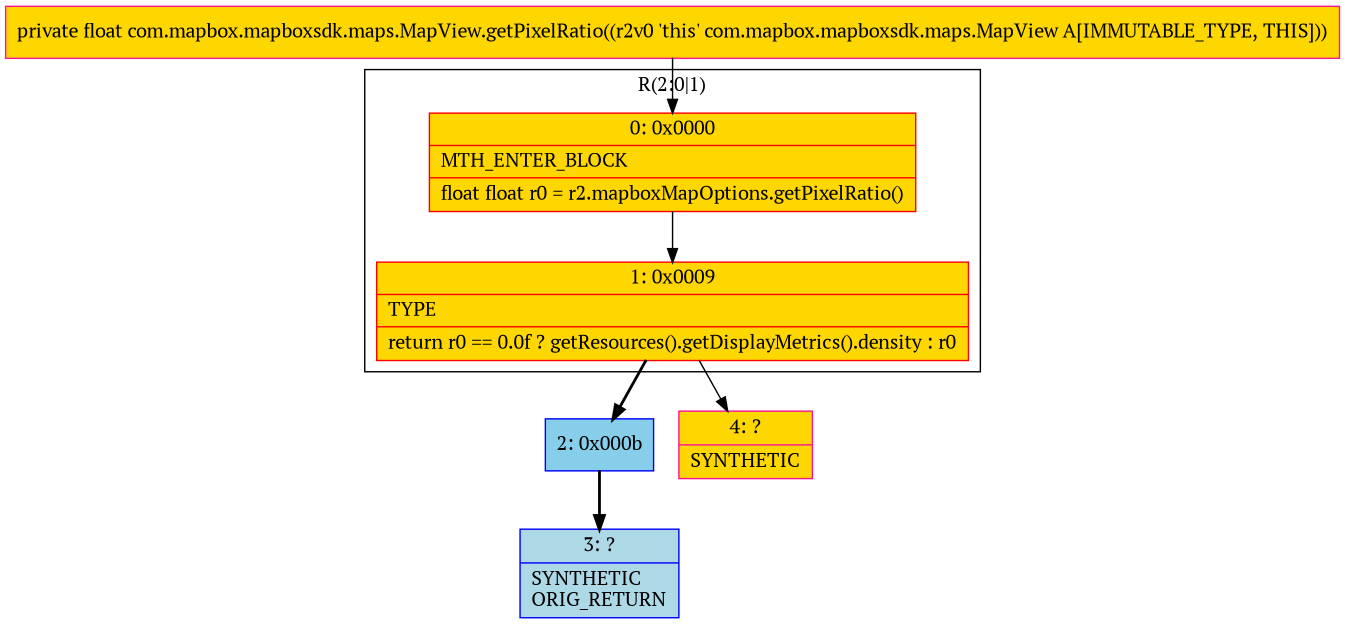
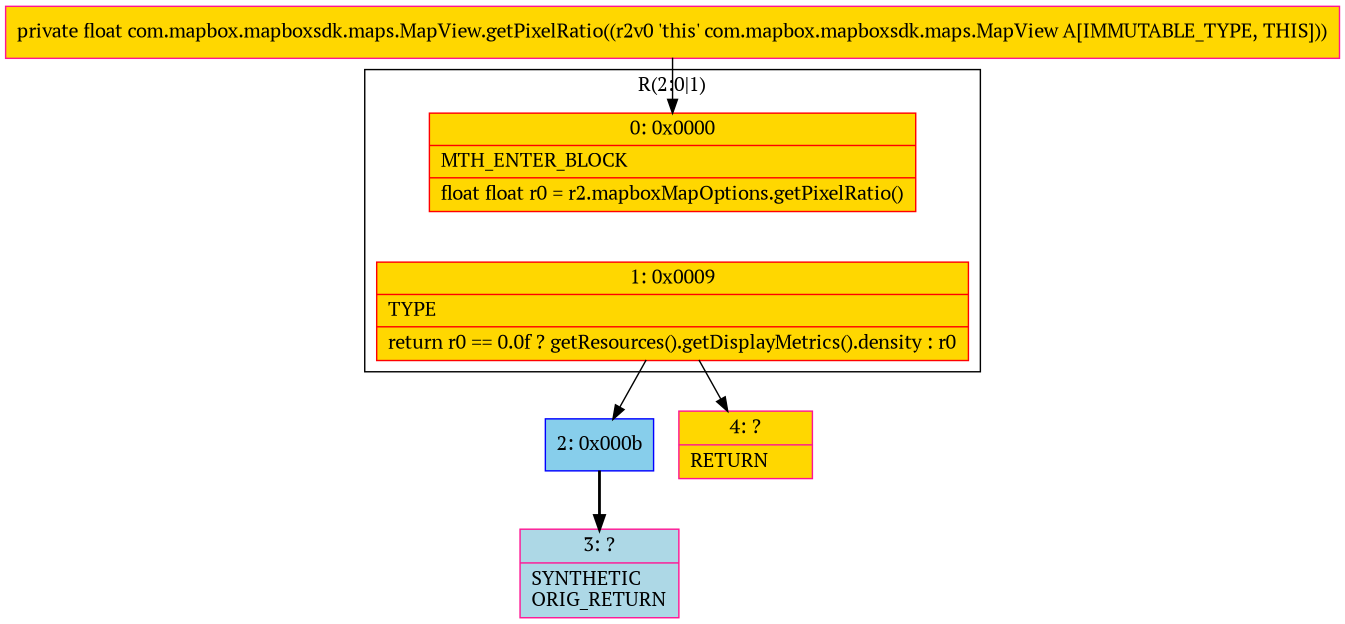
edge "0: 0x0000" -> "1: 0x0009": removed
edge "1: 0x0009" -> "2: 0x000b": style bold -> solid
node "4: ?": text "SYNTHETIC" -> "RETURN"
node "3: ?": color blue -> deeppink
